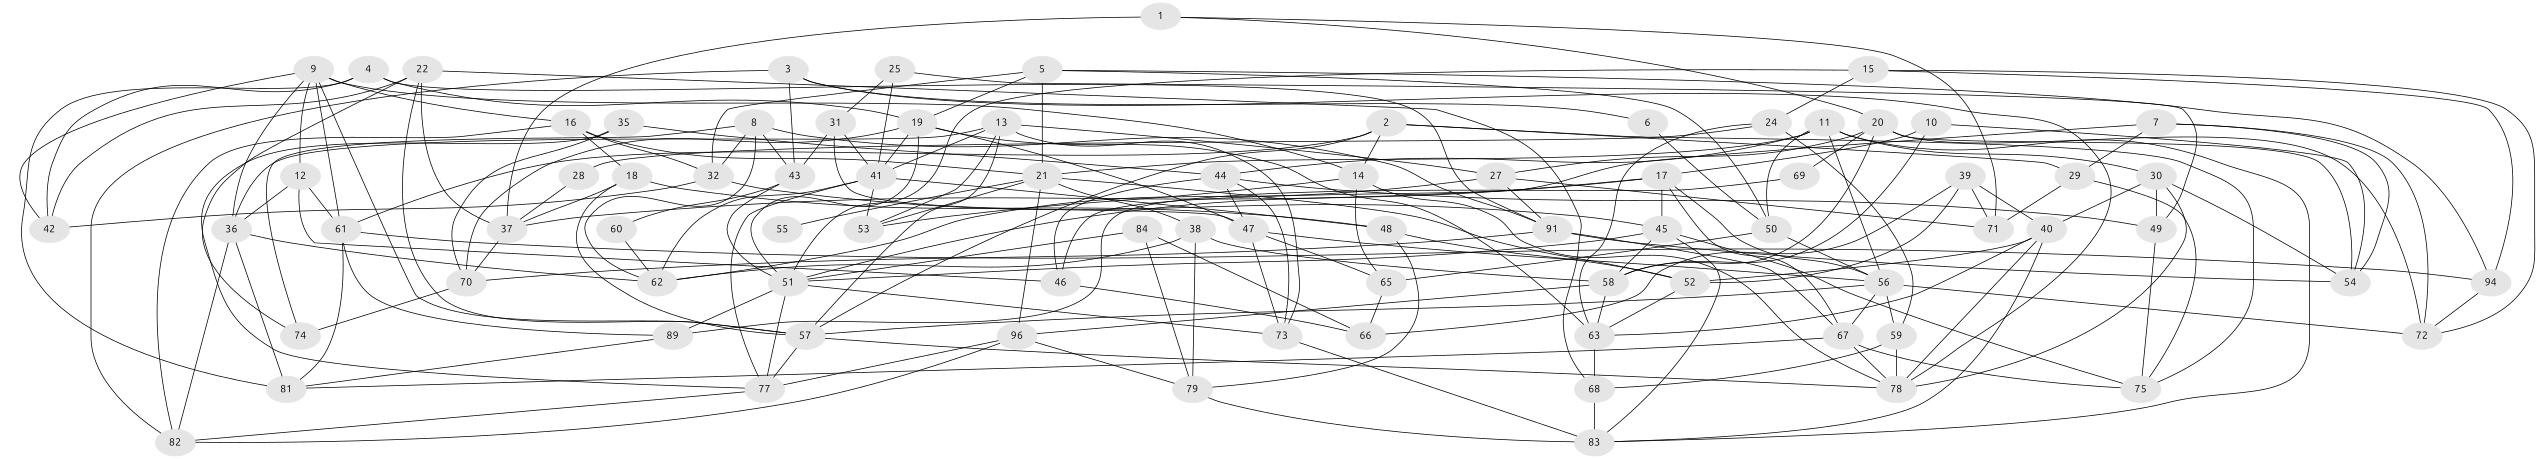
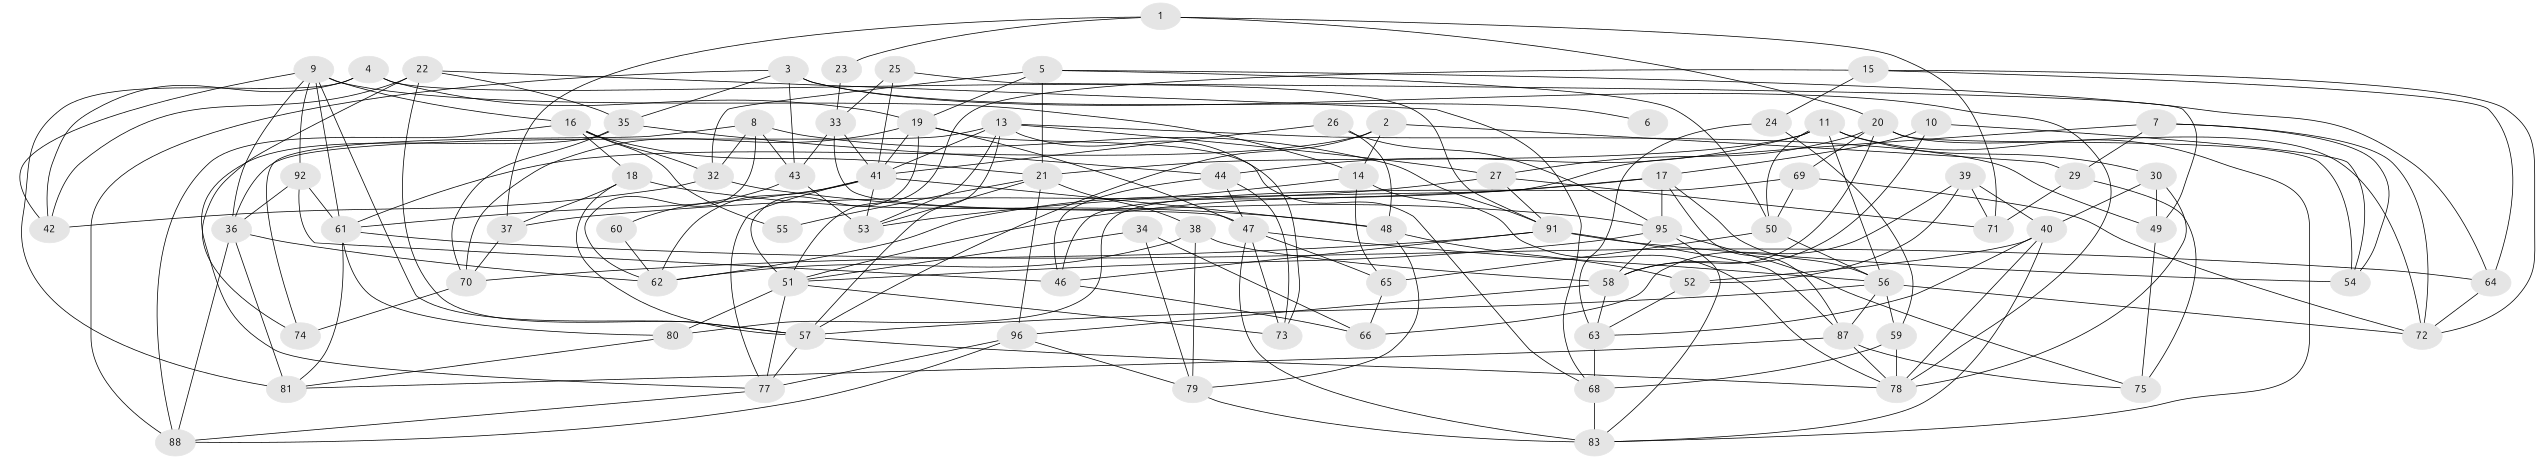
node "23": added
edge "3" -- "35": added
node "31": label "31" -> "33"
node "26": added
edge "2" -- "75": removed
edge "22" -- "37": now "22" -- "35"
edge "19" -- "63": now "19" -- "68"
node "12": label "12" -> "92"
node "28": removed
edge "16" -- "55": added
edge "6" -- "50": now "69" -- "50"
edge "44" -- "49": now "13" -- "49"
edge "41" -- "61": added
edge "21" -- "52": removed
edge "43" -- "51": now "43" -- "53"
node "84": label "84" -> "34"
node "45": label "45" -> "95"
edge "30" -- "54": removed
edge "69" -- "72": added
edge "91" -- "46": added
node "94": label "94" -> "64"
node "89": label "89" -> "80"
node "67": label "67" -> "87"
edge "73" -- "83": now "47" -- "83"
node "82": label "82" -> "88"
